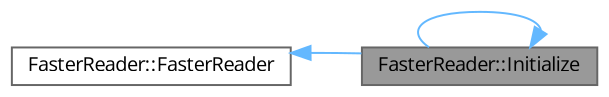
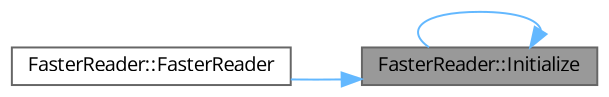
edge "FasterReader::Initialize" -> "FasterReader::FasterReader": reversed
